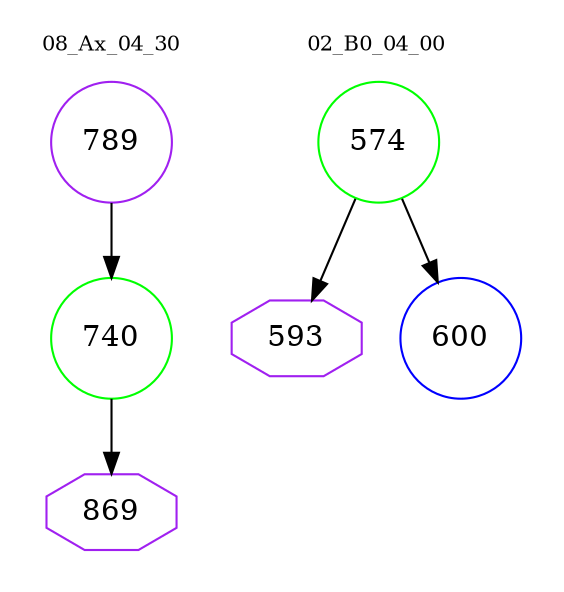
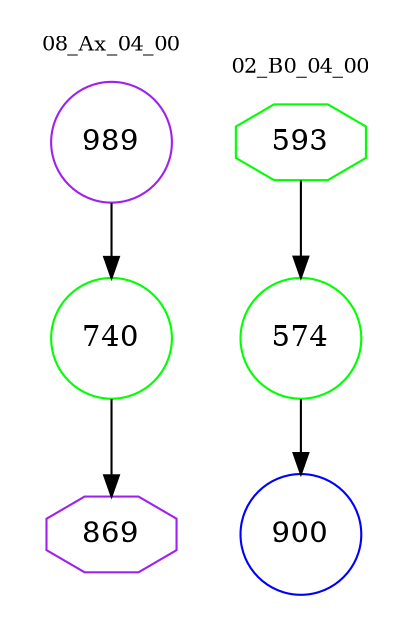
cluster "08_Ax_04_30": label "08_Ax_04_30" -> "08_Ax_04_00"
node "789": label "789" -> "989"
edge "574" -> "593": reversed
node "593": color purple -> green
node "600": label "600" -> "900"
